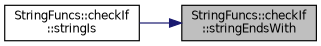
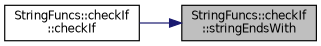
node "StringFuncs::checkIf ::stringIs": label "StringFuncs::checkIf ::stringIs" -> "StringFuncs::checkIf ::checkIf"
